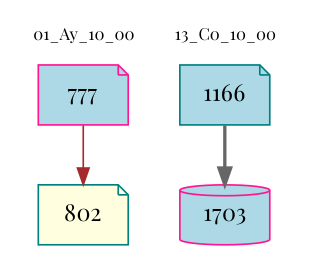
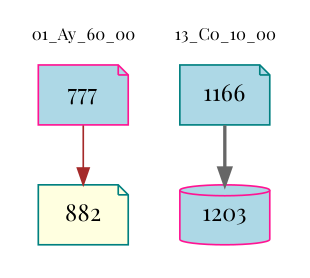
cluster "01_Ay_10_00": label "01_Ay_10_00" -> "01_Ay_60_00"
node "802": label "802" -> "882"
node "1703": label "1703" -> "1203"
